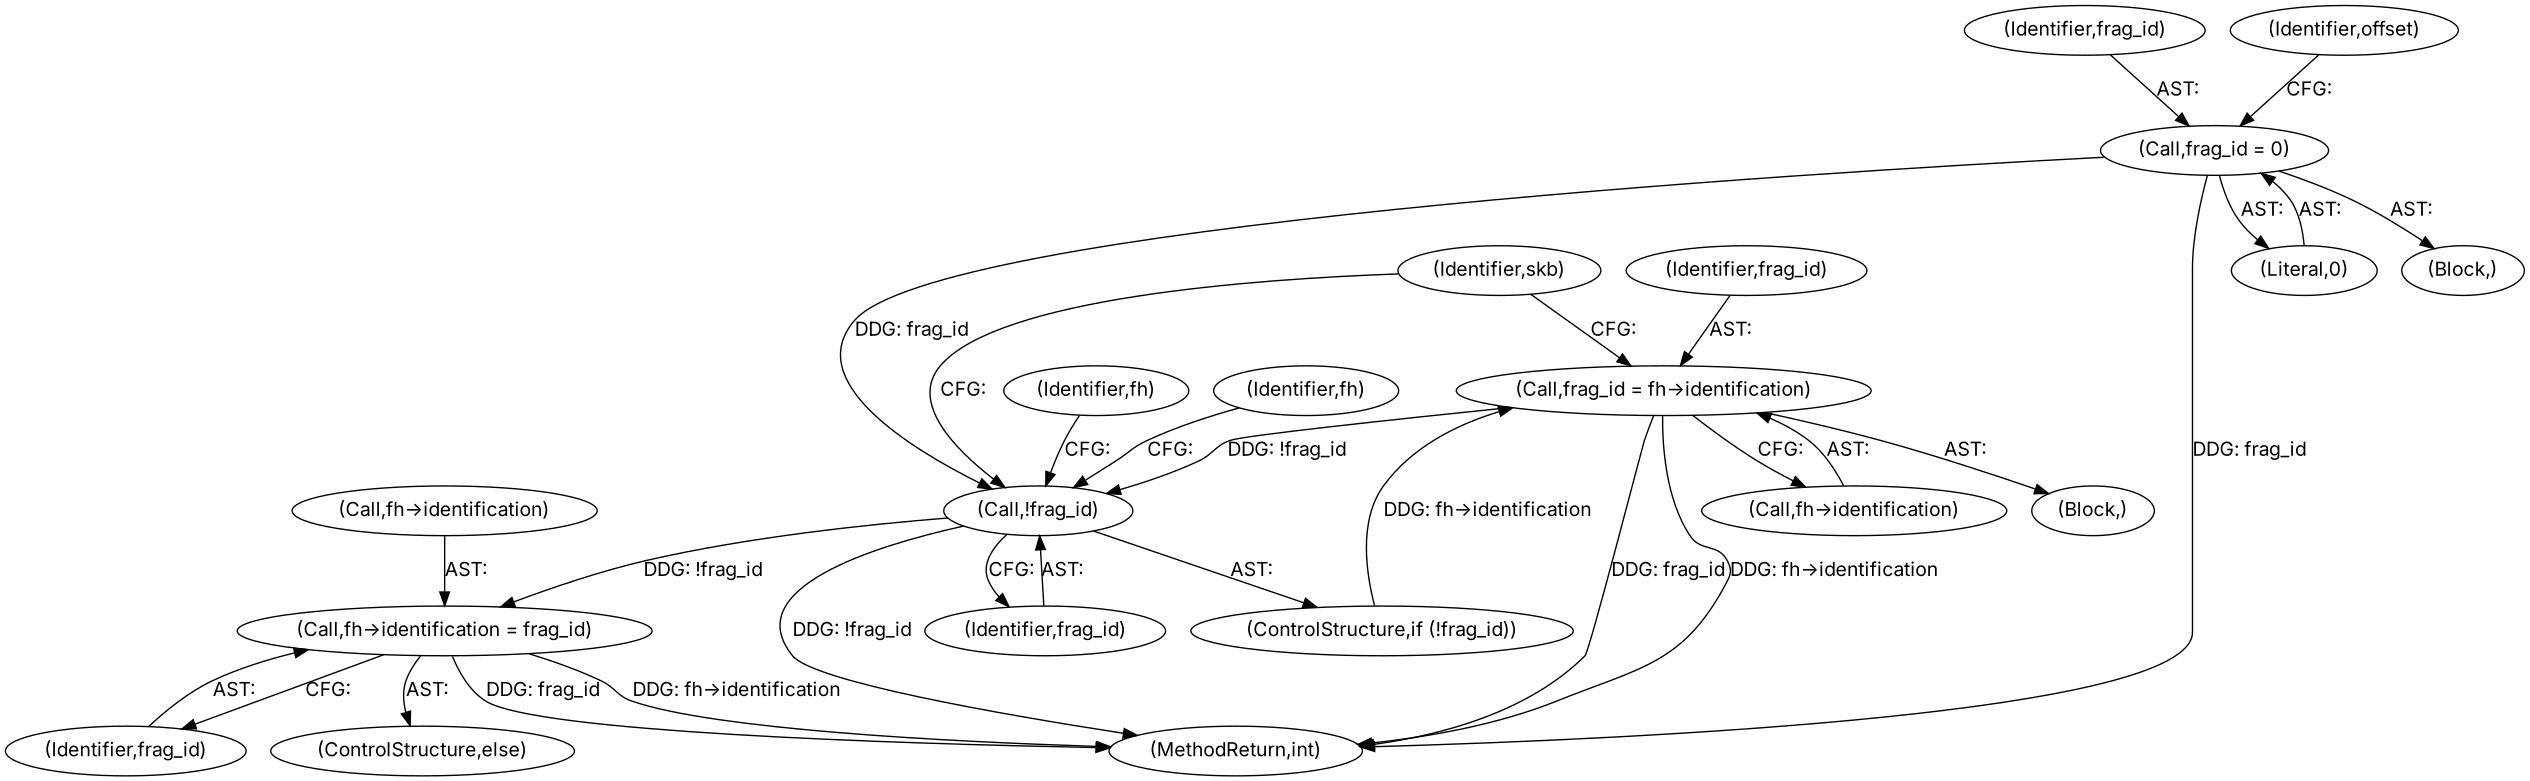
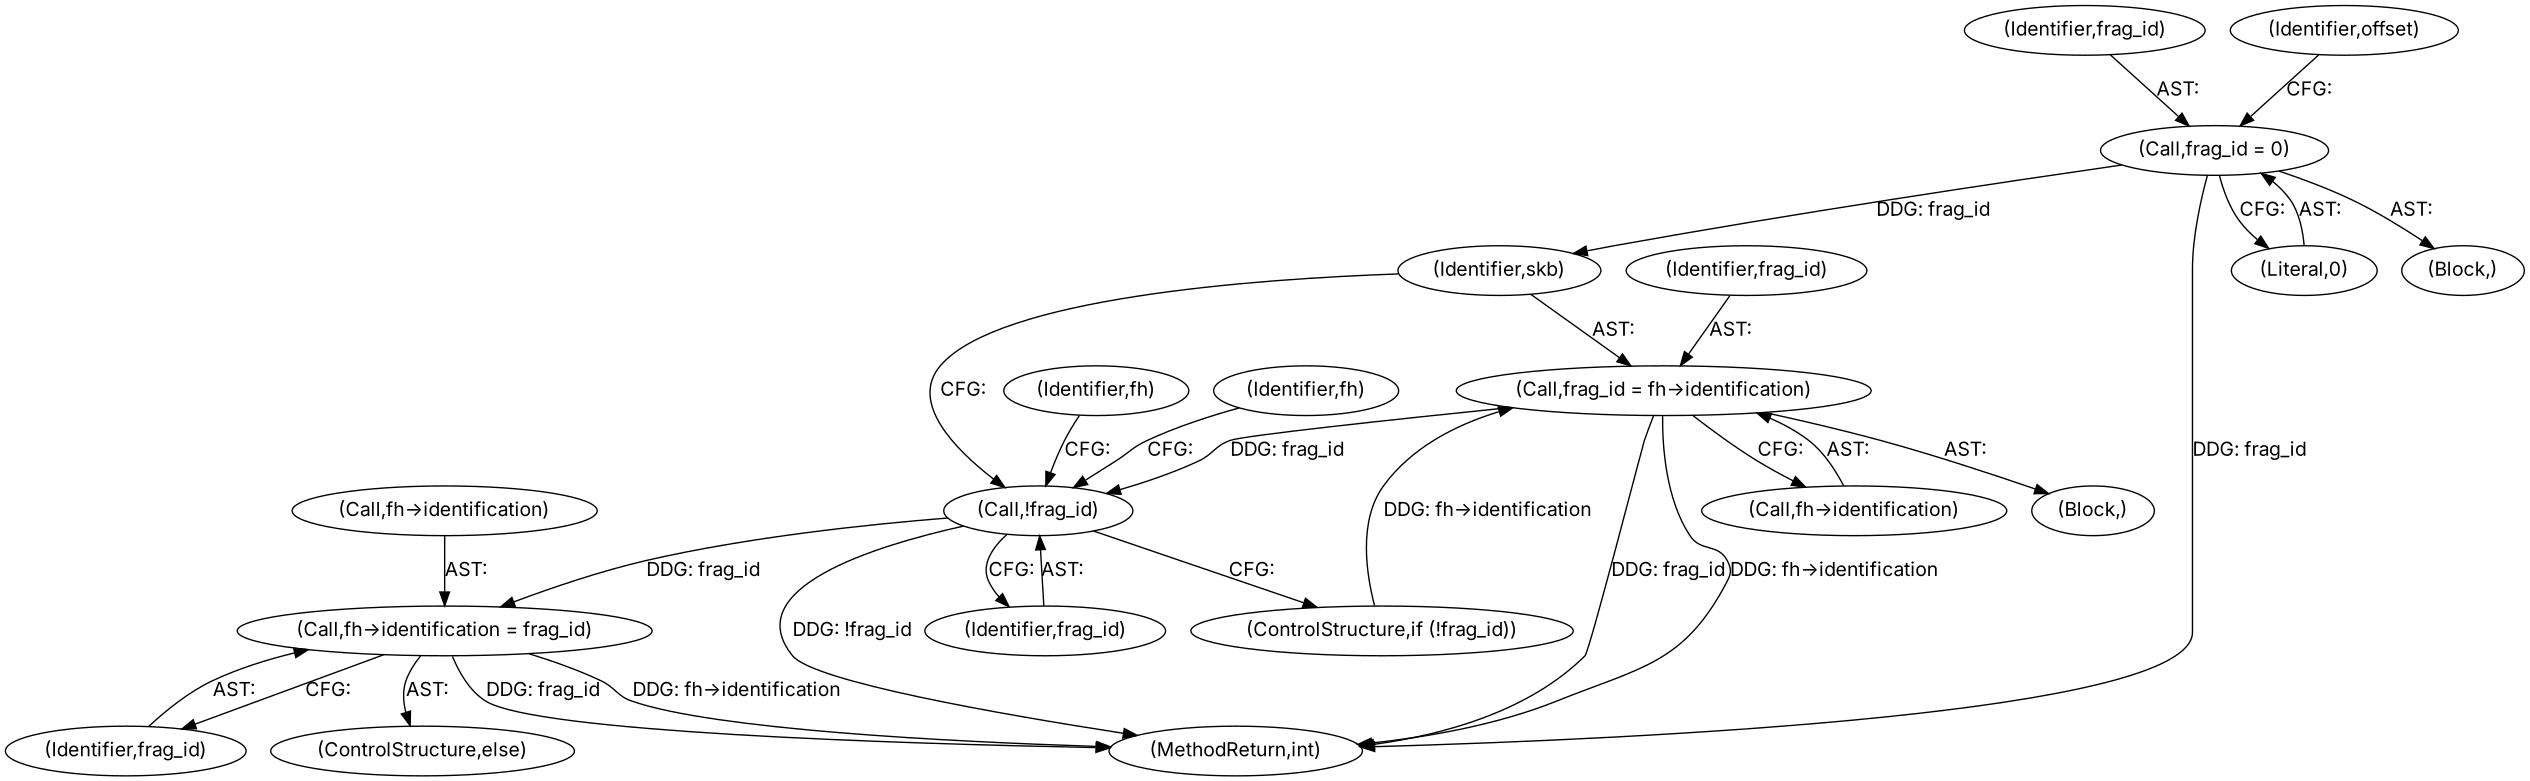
edge "(Call,frag_id = 0)" -> "(Literal,0)": label "AST: " -> "CFG: "
edge "(Call,frag_id = 0)" -> "(Call,!frag_id)": now "(Call,frag_id = 0)" -> "(Identifier,skb)"
edge "(Identifier,skb)" -> "(Call,frag_id = fh->identification)": label "CFG: " -> "AST: "
edge "(Call,frag_id = fh->identification)" -> "(Call,!frag_id)": label "DDG: !frag_id" -> "DDG: frag_id"
edge "(Call,!frag_id)" -> "(Call,fh->identification = frag_id)": label "DDG: !frag_id" -> "DDG: frag_id"
edge "(Call,!frag_id)" -> "(ControlStructure,if (!frag_id))": label "AST: " -> "CFG: "
